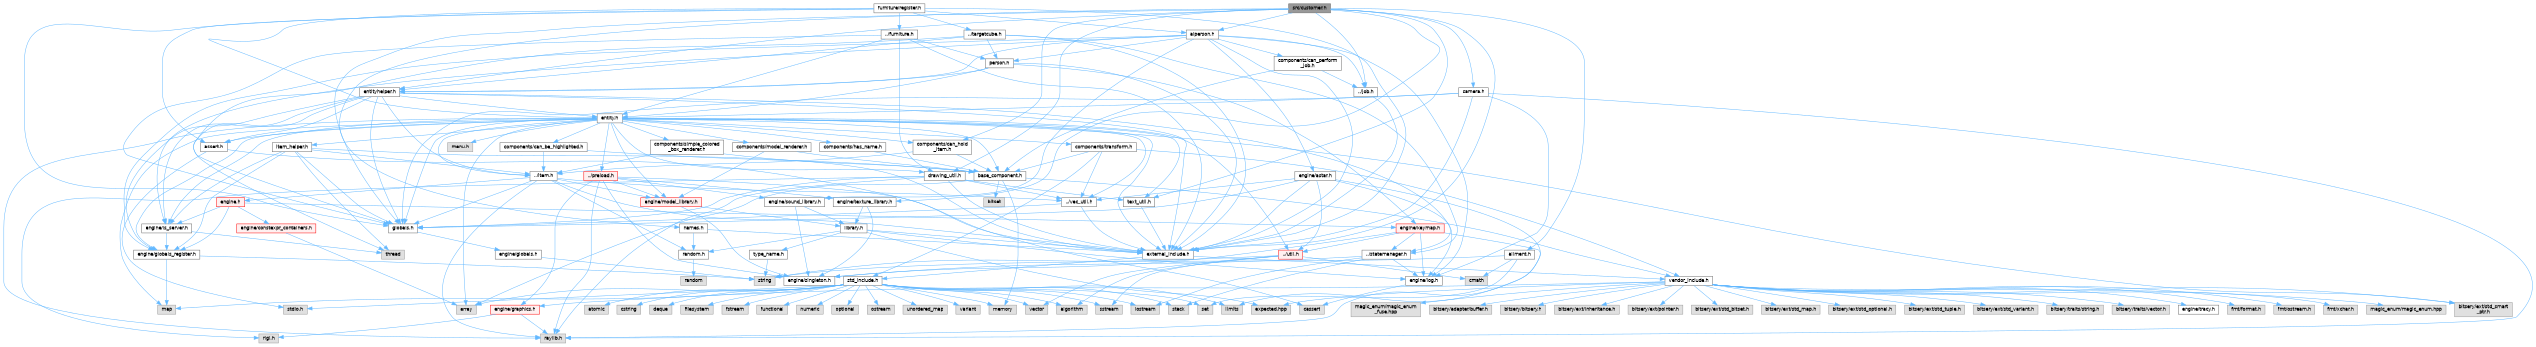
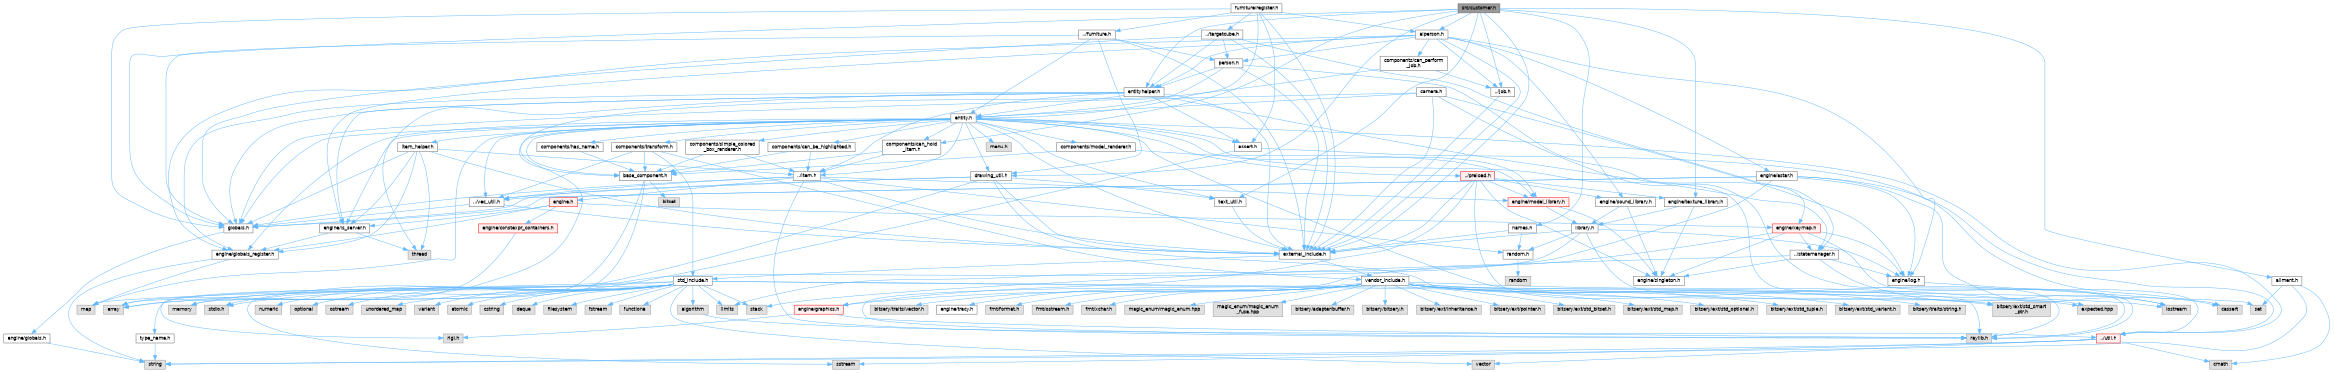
edge "src/customer.h" -> "camera.h": removed
edge "base_component.h" -> "vendor_include.h": removed
edge "engine/astar.h" -> "external_include.h": now "engine/astar.h" -> "iostream"
edge "../util.h" -> "algorithm": reversed
